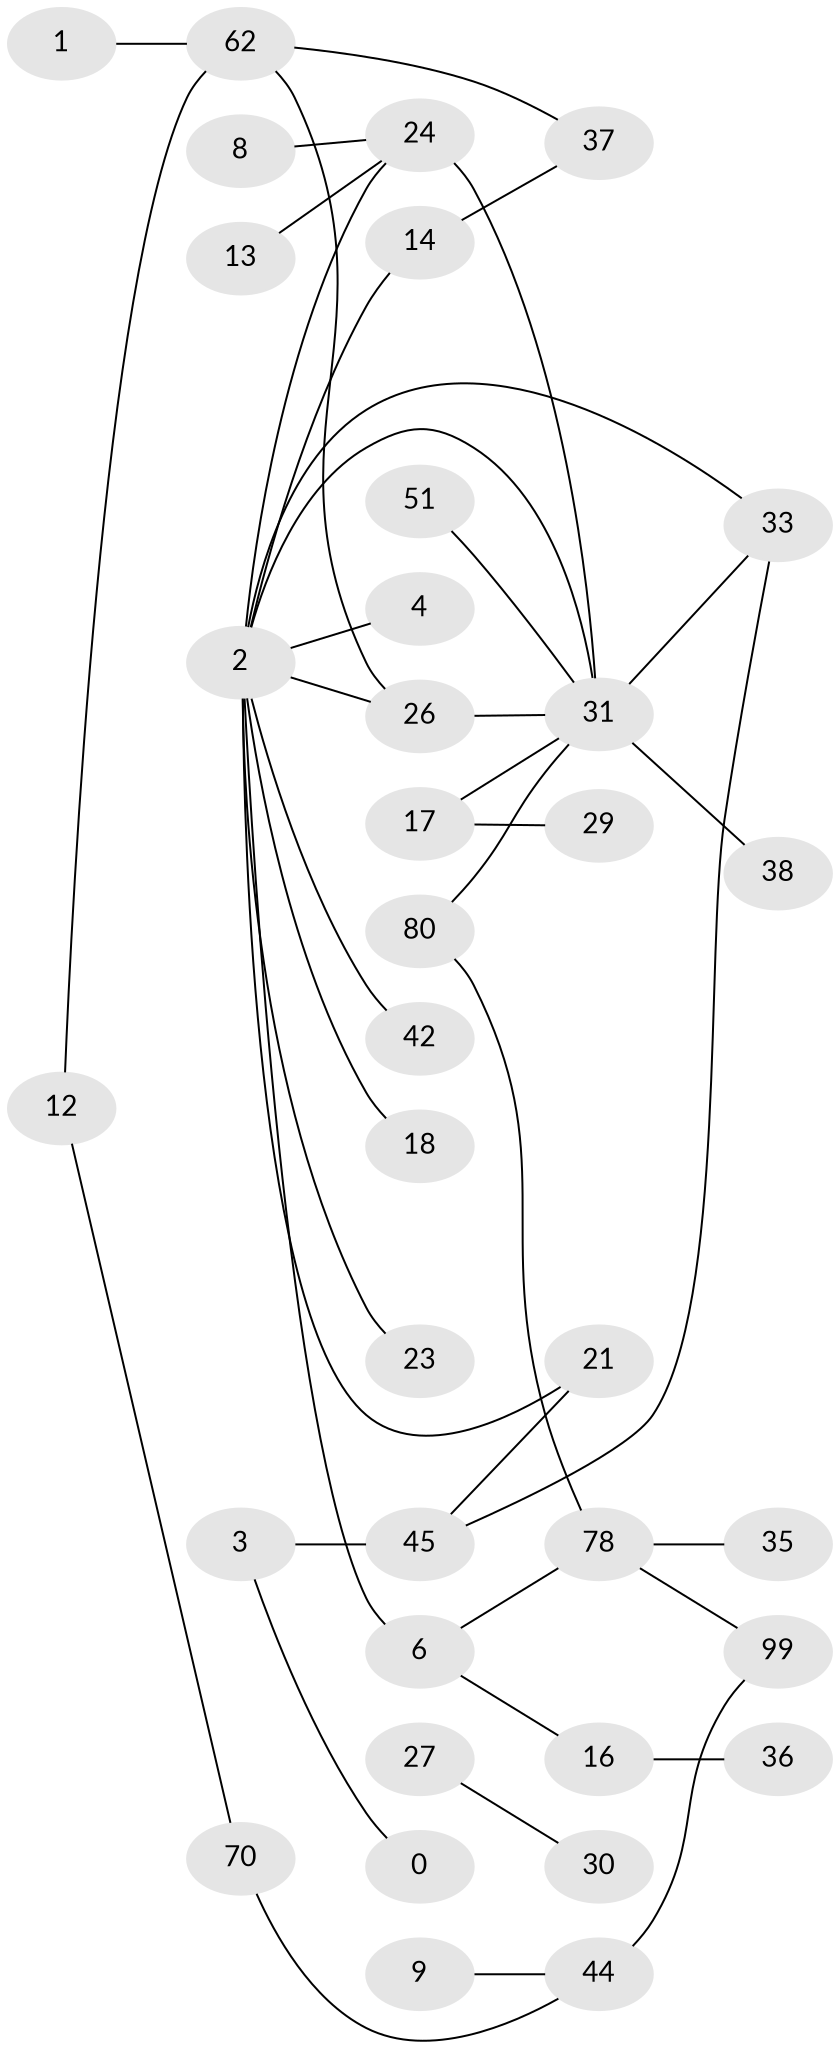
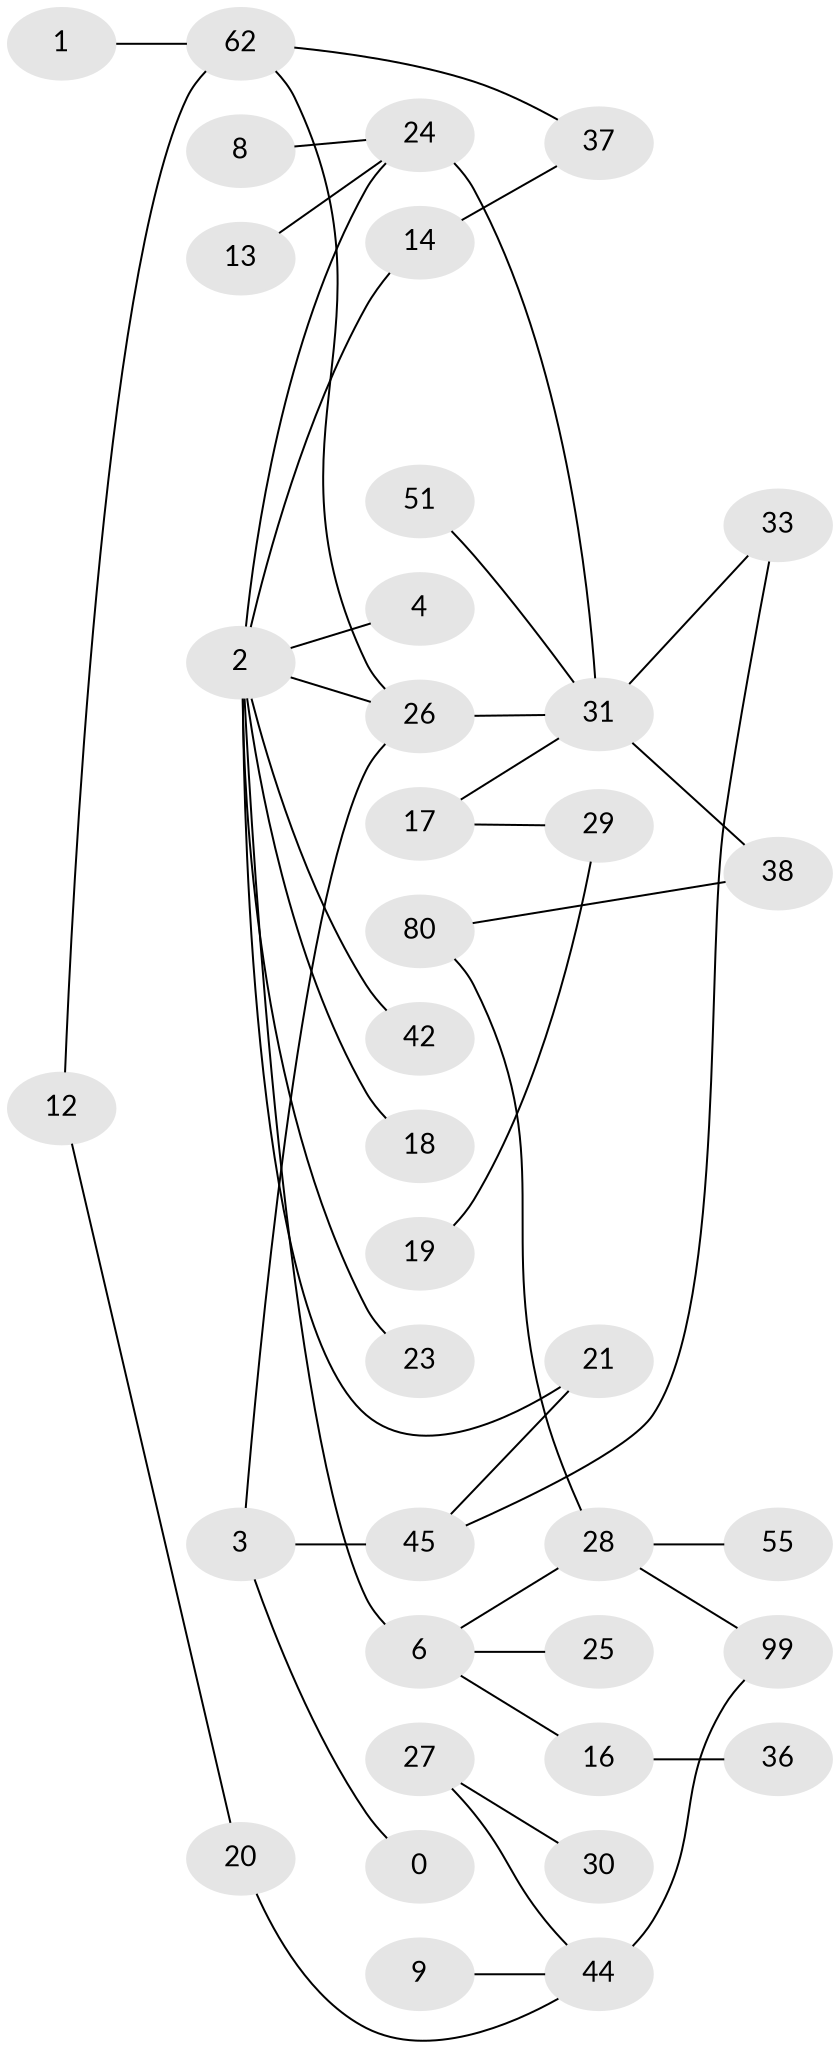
edge "33" -- "2": removed
edge "2" -- "31": removed
edge "31" -- "80": now "38" -- "80"
edge "26" -- "3": added
node "19": added
node "78": label "78" -> "28"
node "35": label "35" -> "55"
node "25": added
node "70": label "70" -> "20"
edge "27" -- "44": added
